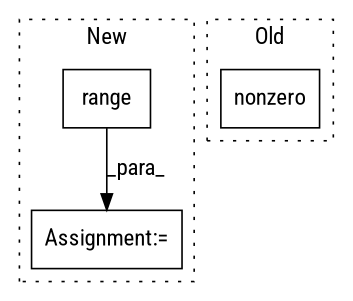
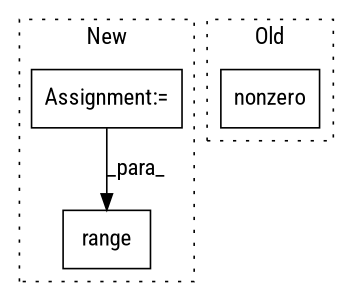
edge "range" -> "Assignment:=": reversed
